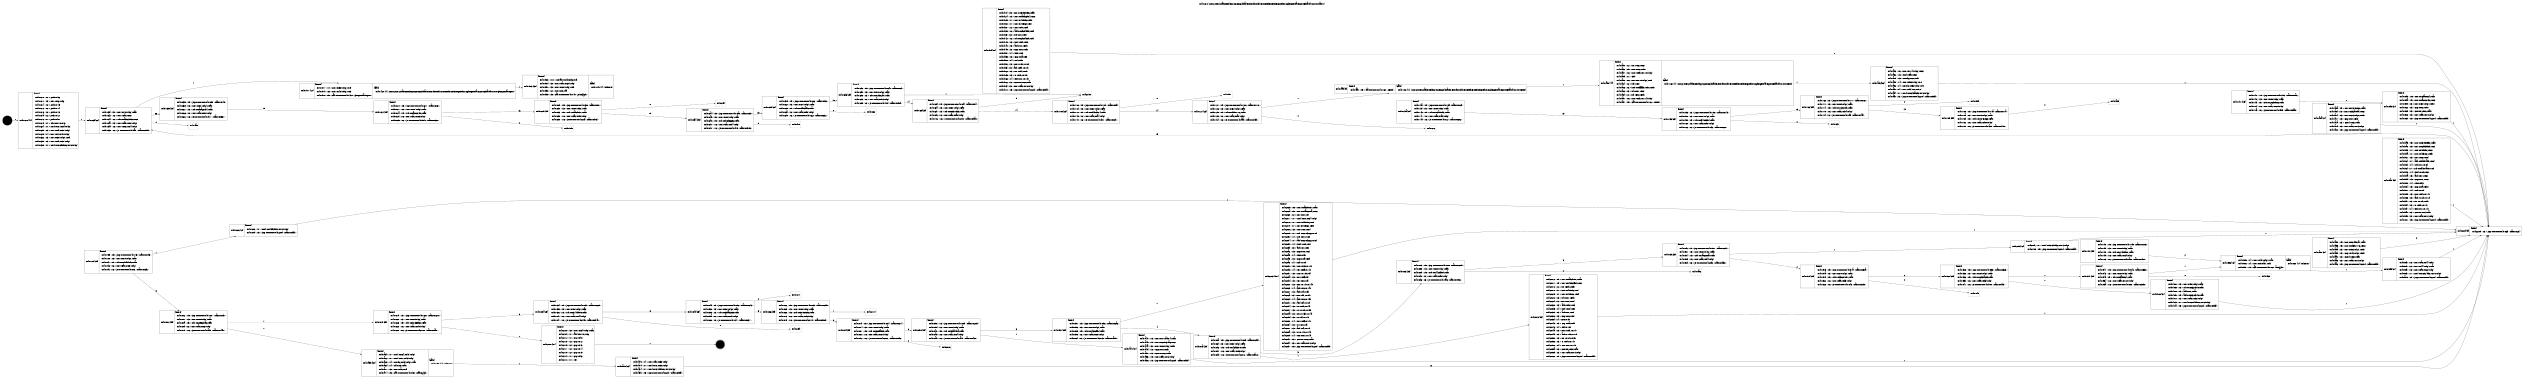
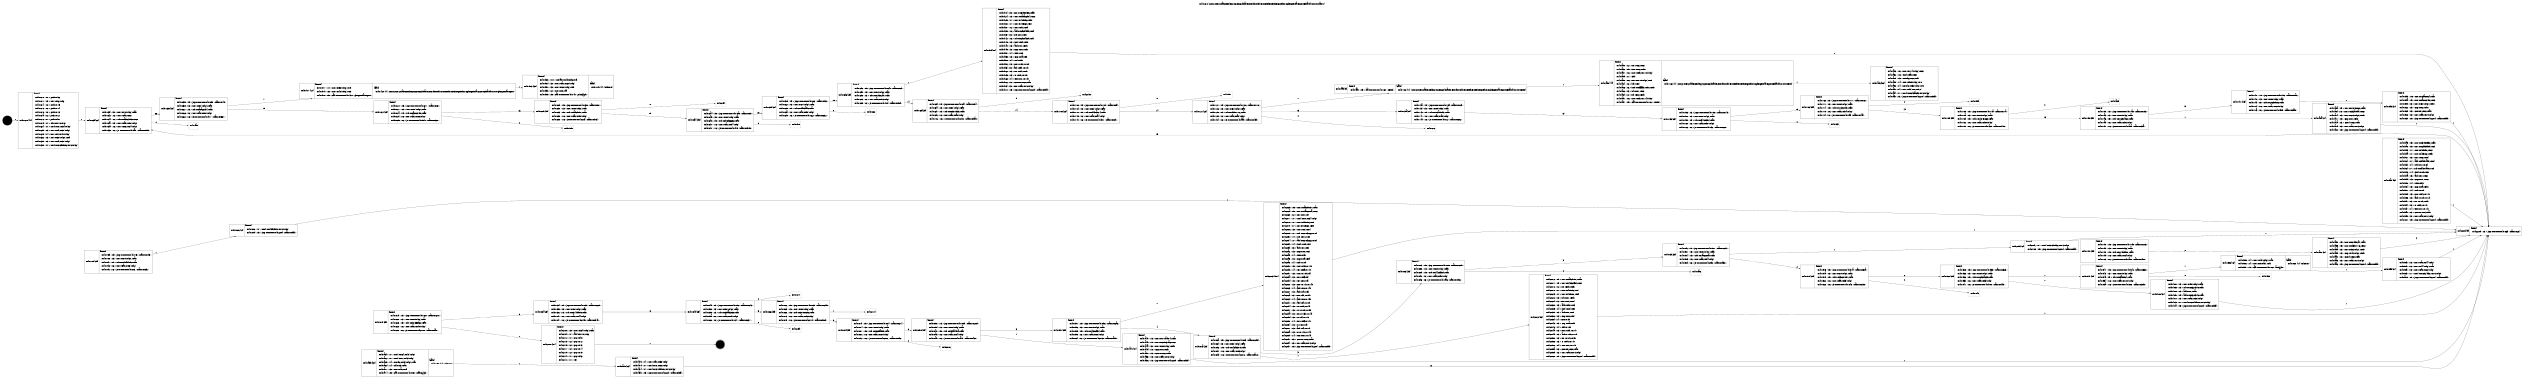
edge "0x40163f [26]" -> "0x401b77 [12]": now "0x401659 [25]" -> "0x401b77 [12]"
edge "0x401adc [36]" -> "0x40220d [5]": removed, label "1"
edge "0x4016d6 [25]" -> "0x4021b0": now "0x4016d6 [25]" -> "0x401b1f [88]"
edge "0x401721 [25]" -> "0x40173a [25]": added, label "13"
node "0x40179e [25]": added
edge "0x4017d0 [25]" -> "0x4019e8 [13]": now "0x4017d0 [25]" -> "0x401a90 [27]"
node "0x401802 [25]": removed
edge "0x401834 [25]" -> "0x40215b": now "0x40184d [25]" -> "0x40215b"
